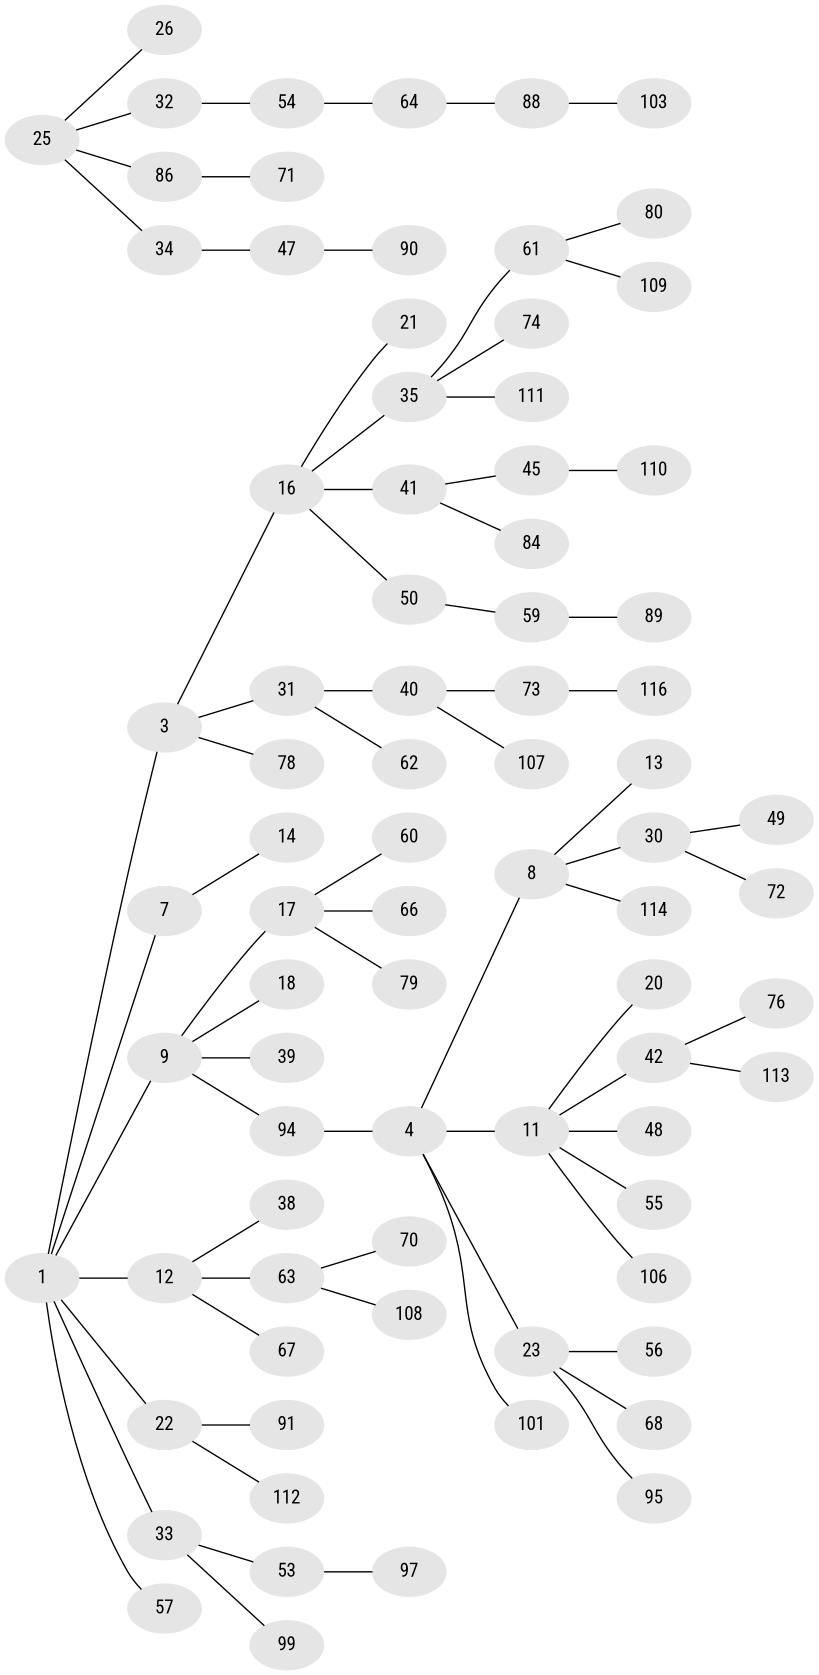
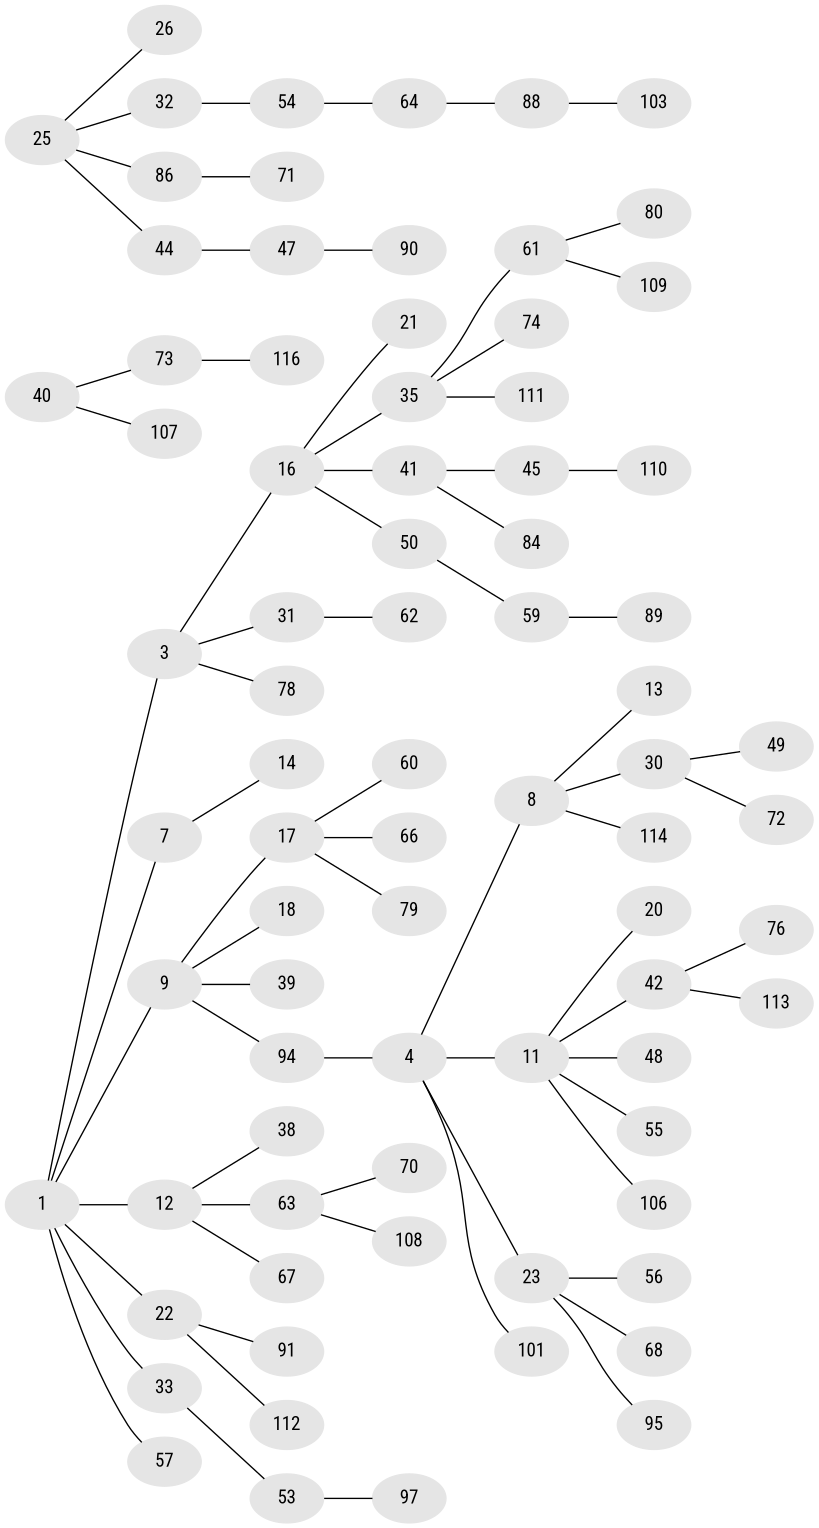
node "34": label "34" -> "44"
edge "31" -- "40": removed
node "99": removed
